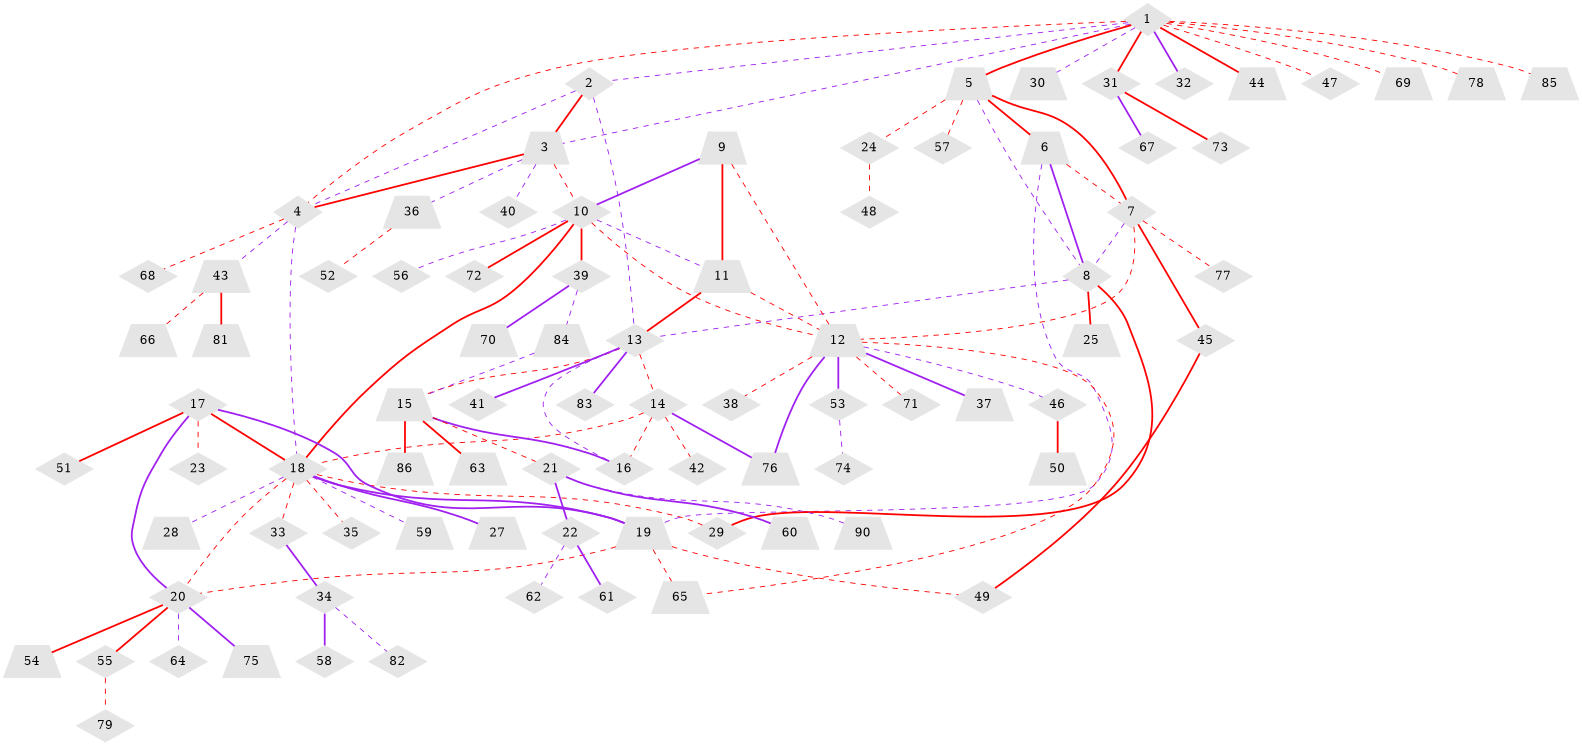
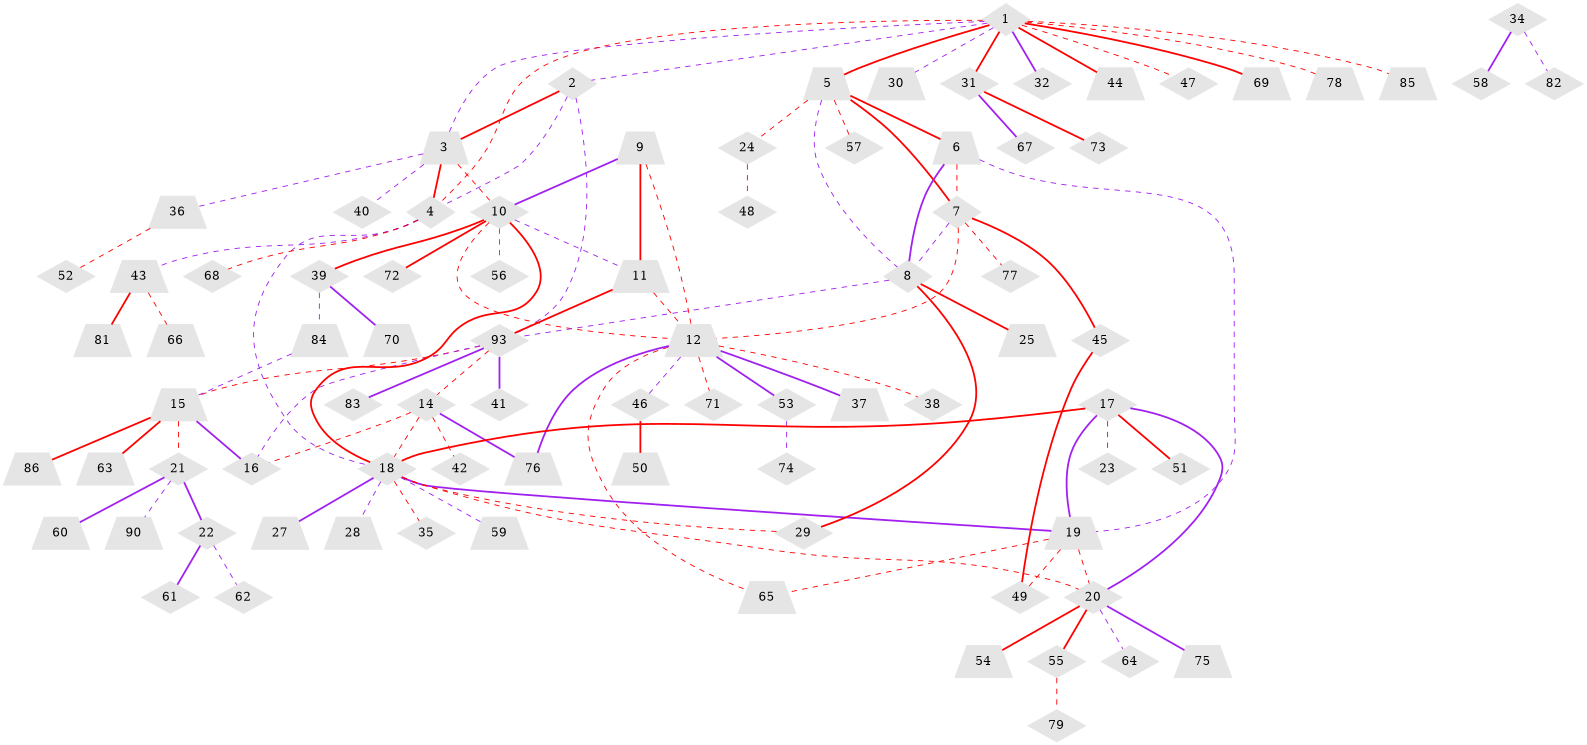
edge "1" -- "69": style dashed -> bold
node "13": label "13" -> "93"
node "33": removed
